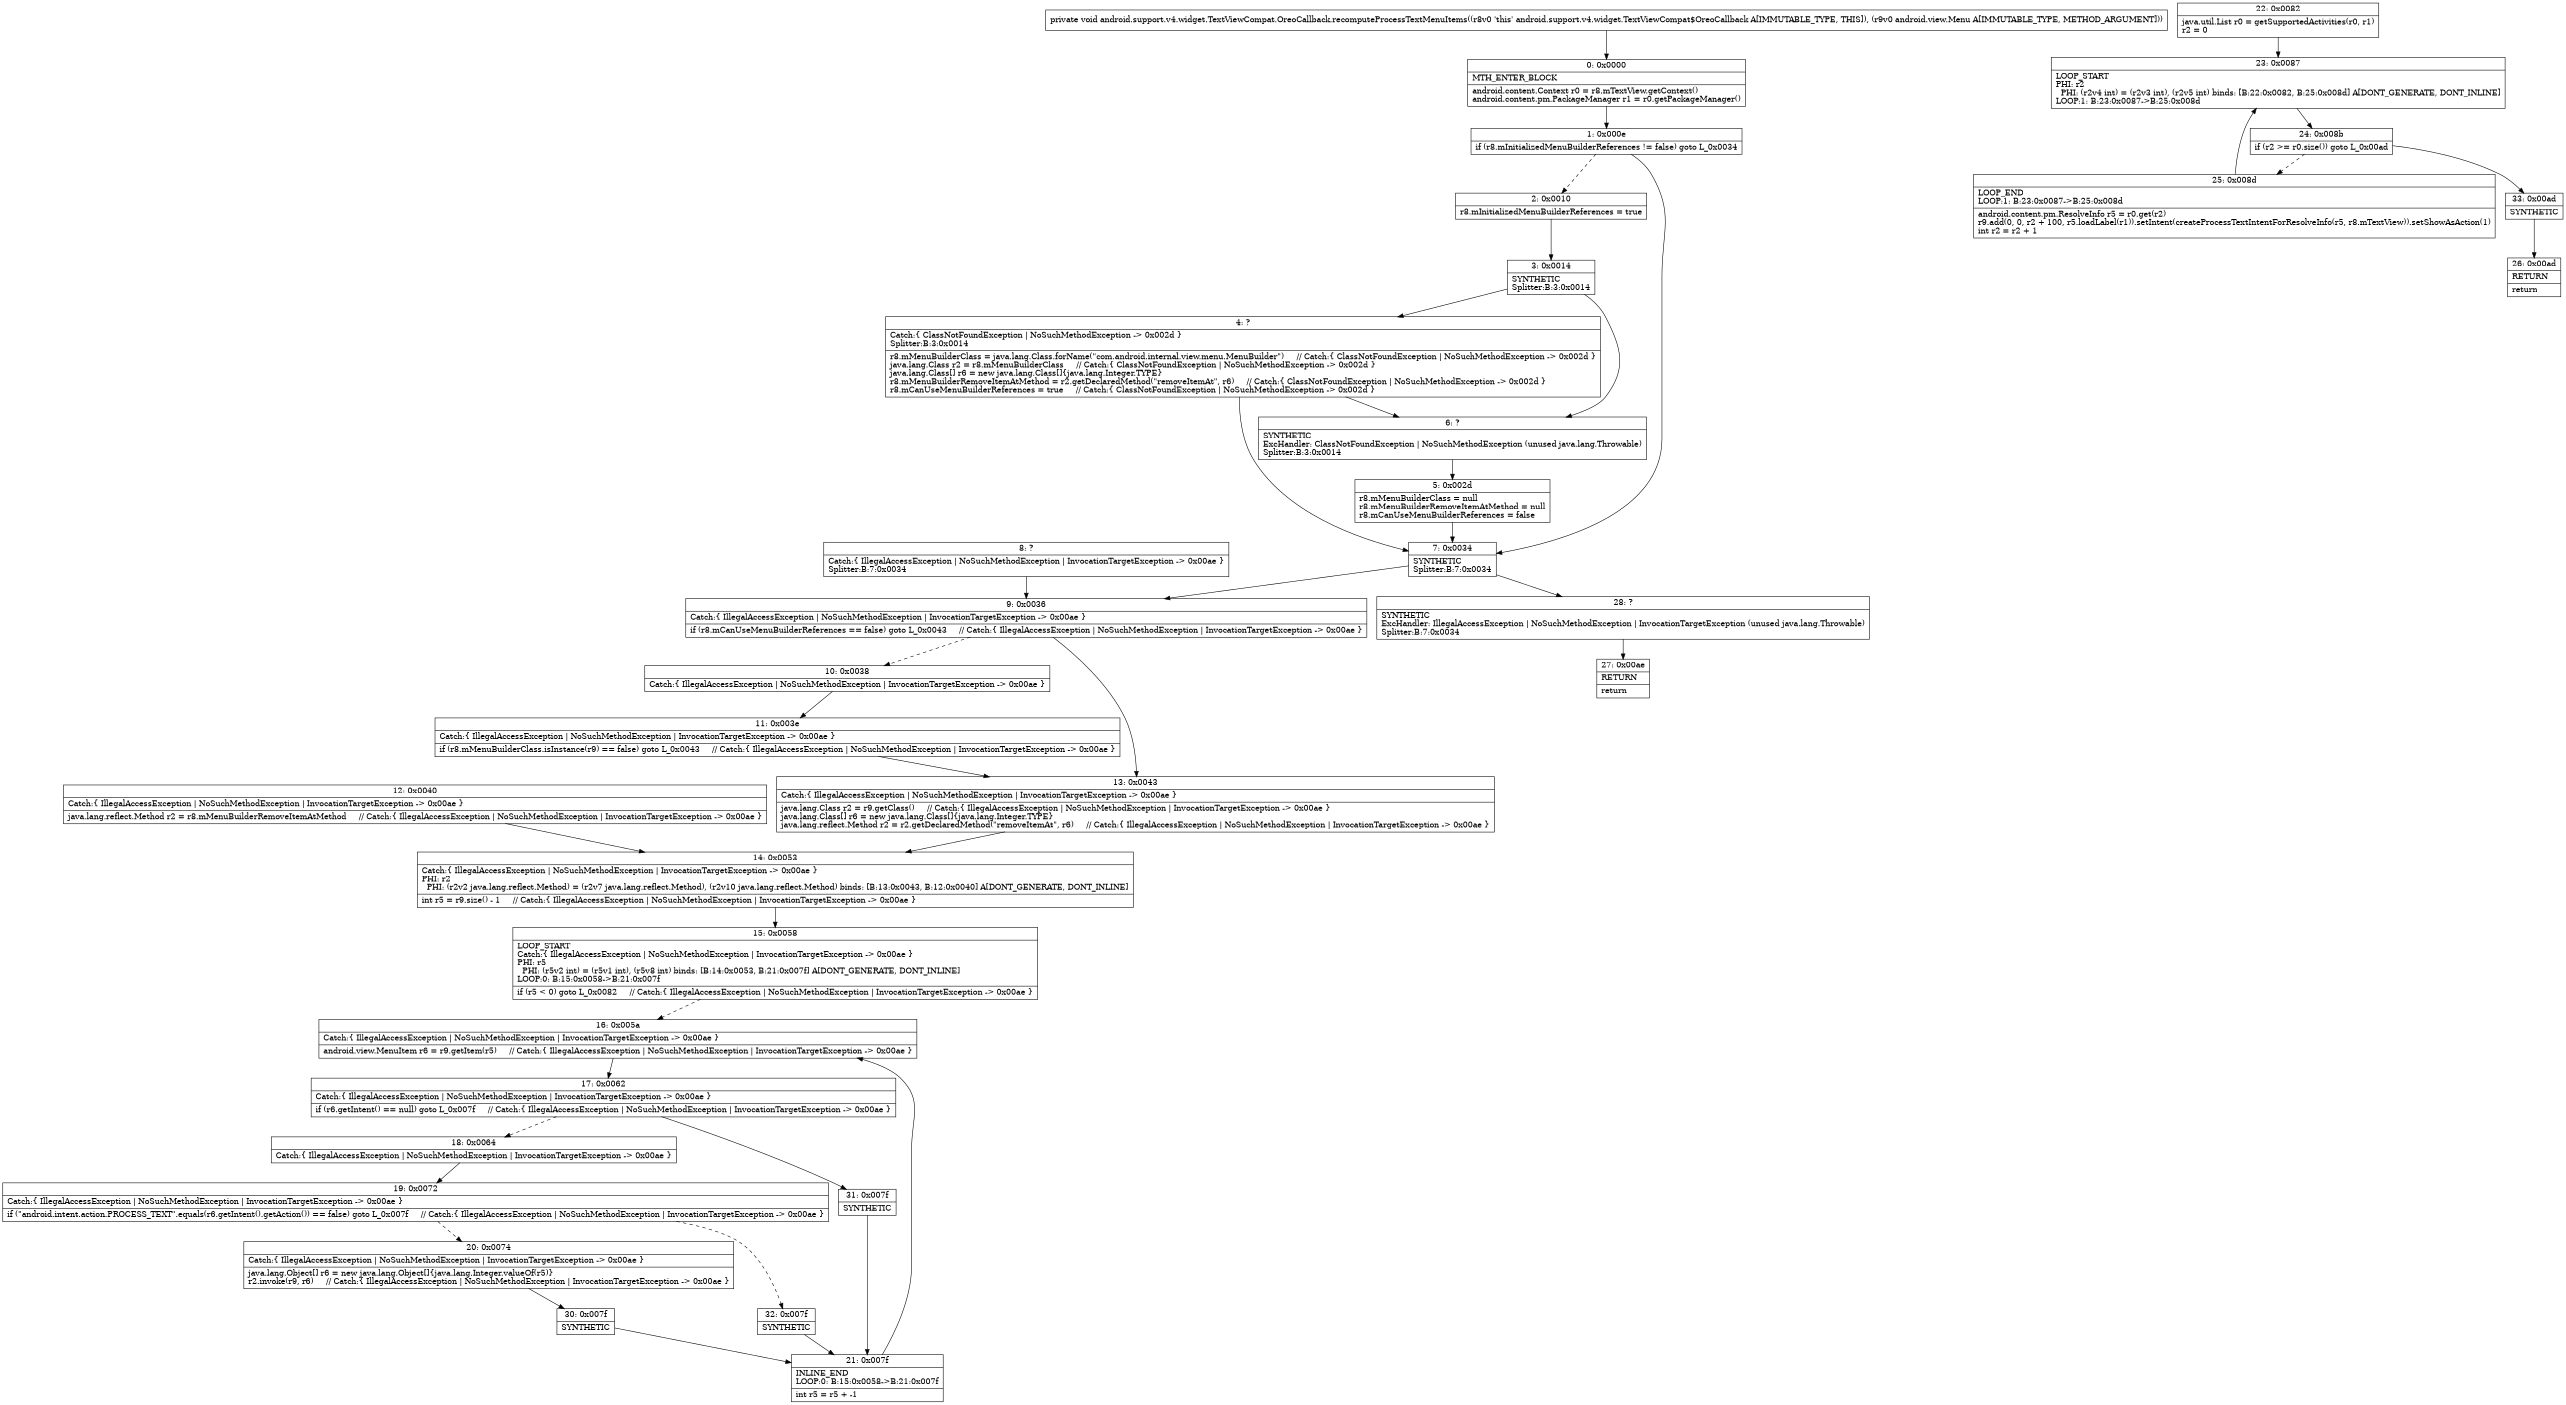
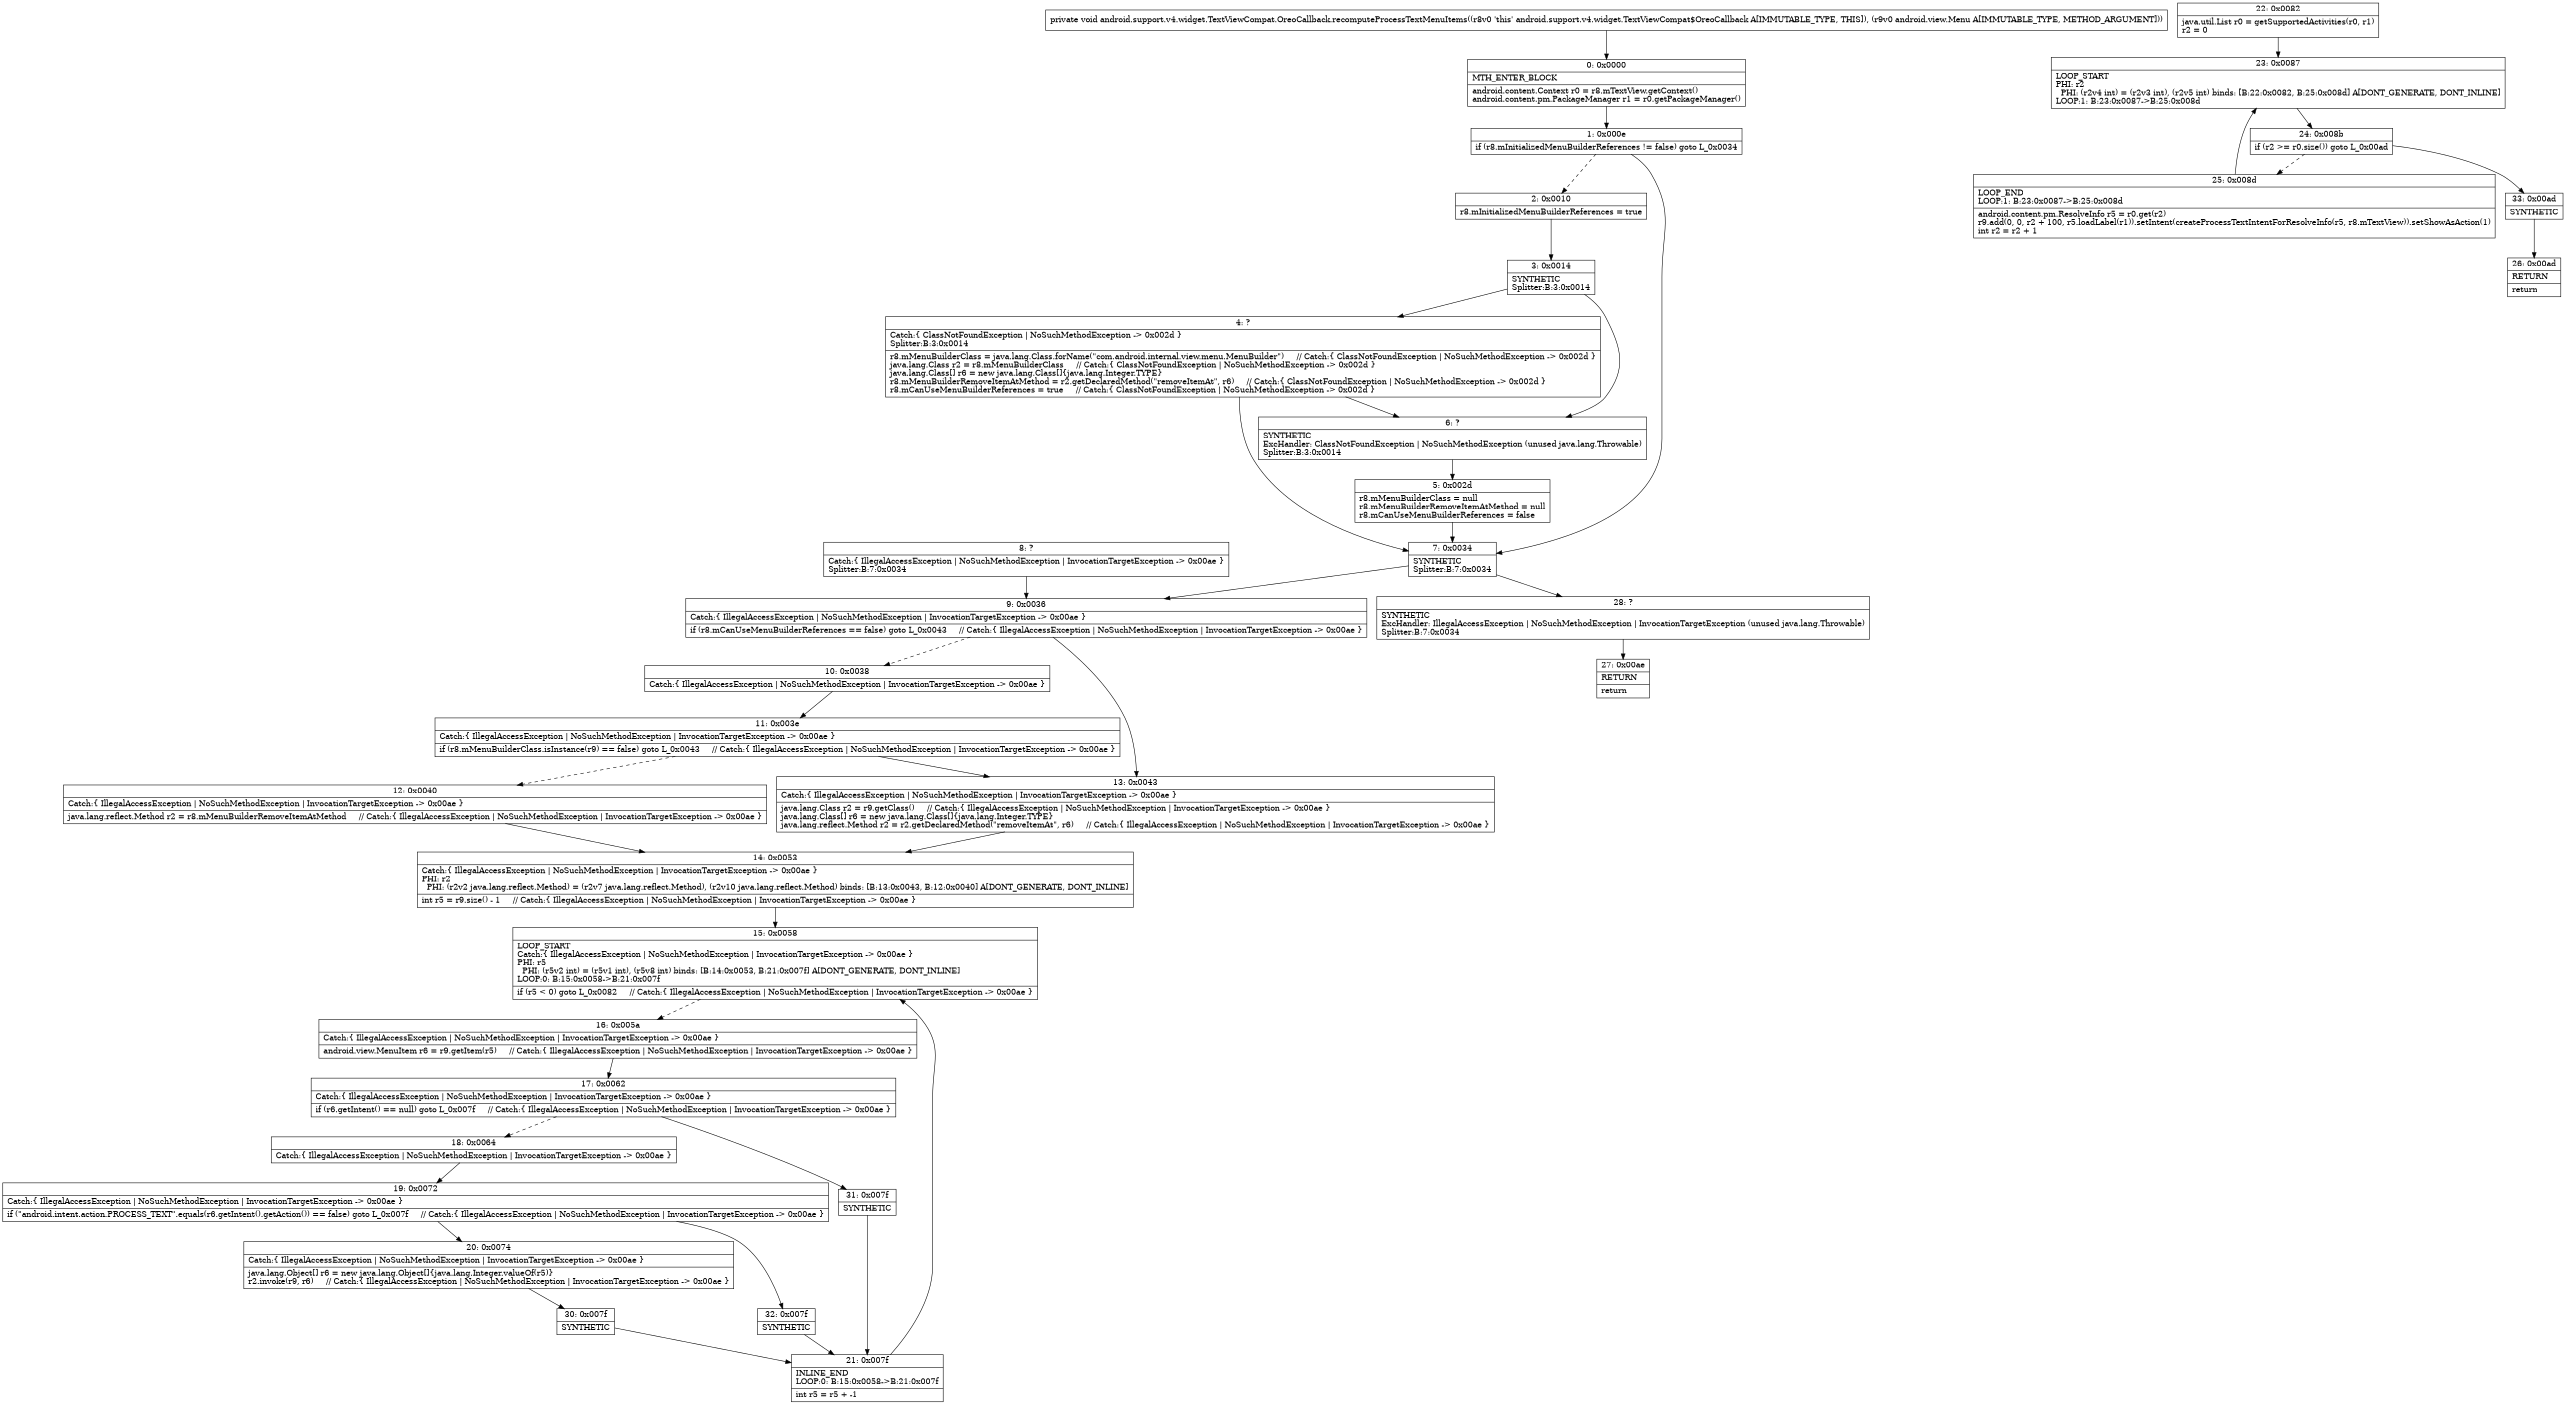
edge "11: 0x003e" -> "12: 0x0040": added
edge "21: 0x007f" -> "16: 0x005a": now "21: 0x007f" -> "15: 0x0058"
edge "19: 0x0072" -> "20: 0x0074": style dashed -> solid
edge "19: 0x0072" -> "32: 0x007f": style dashed -> solid
